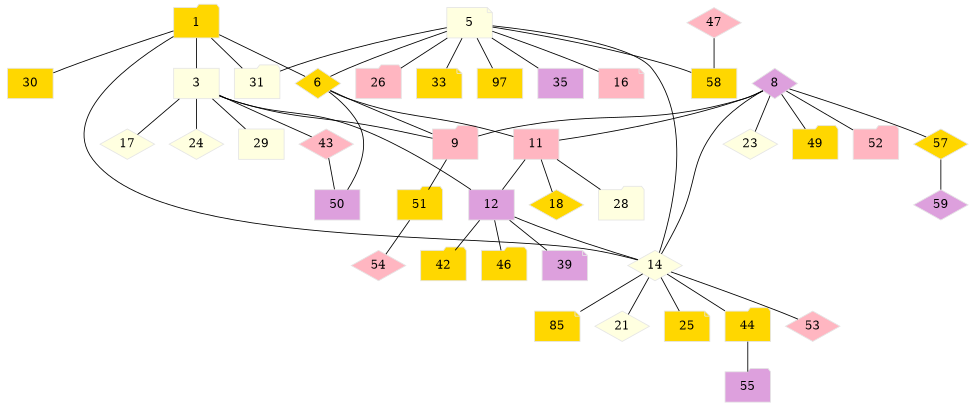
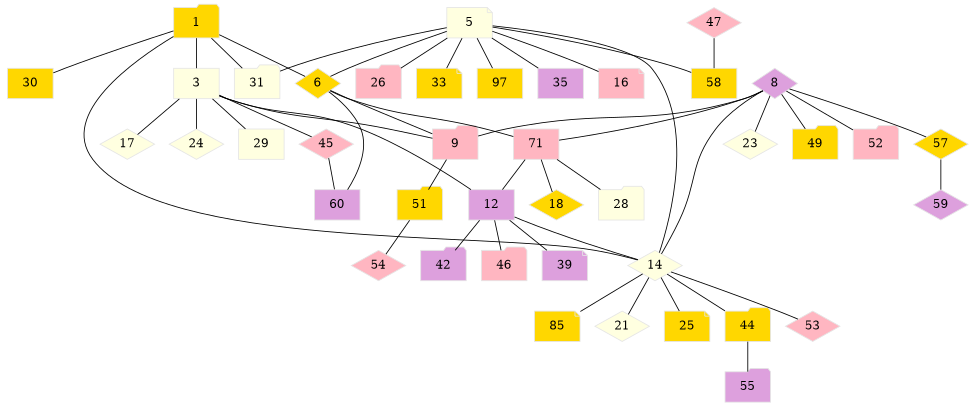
node "43": label "43" -> "45"
node "11": label "11" -> "71"
node "50": label "50" -> "60"
node "42": fillcolor gold -> plum
node "46": fillcolor gold -> lightpink
